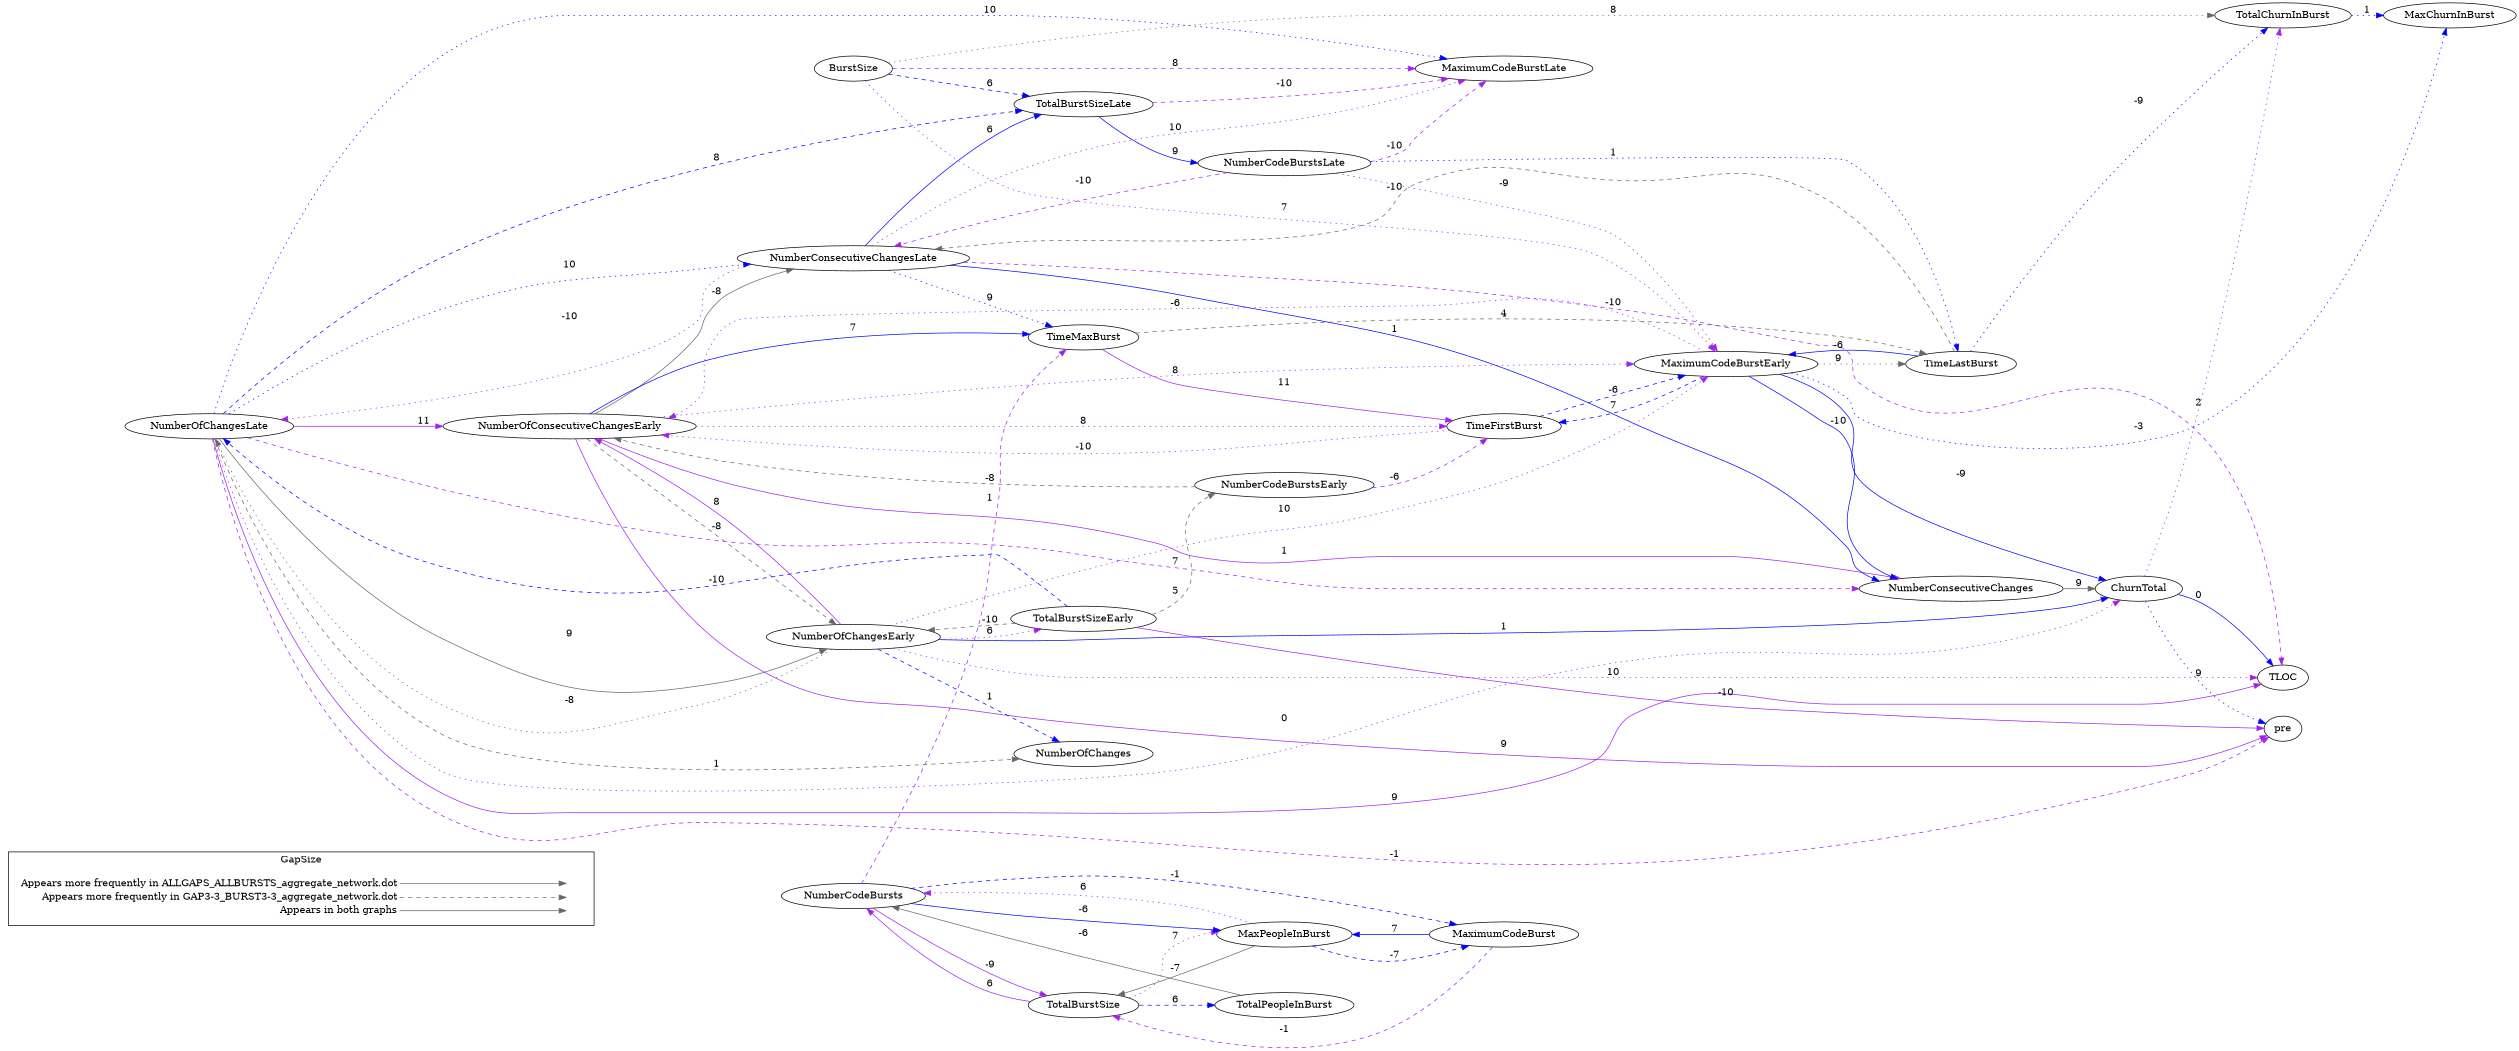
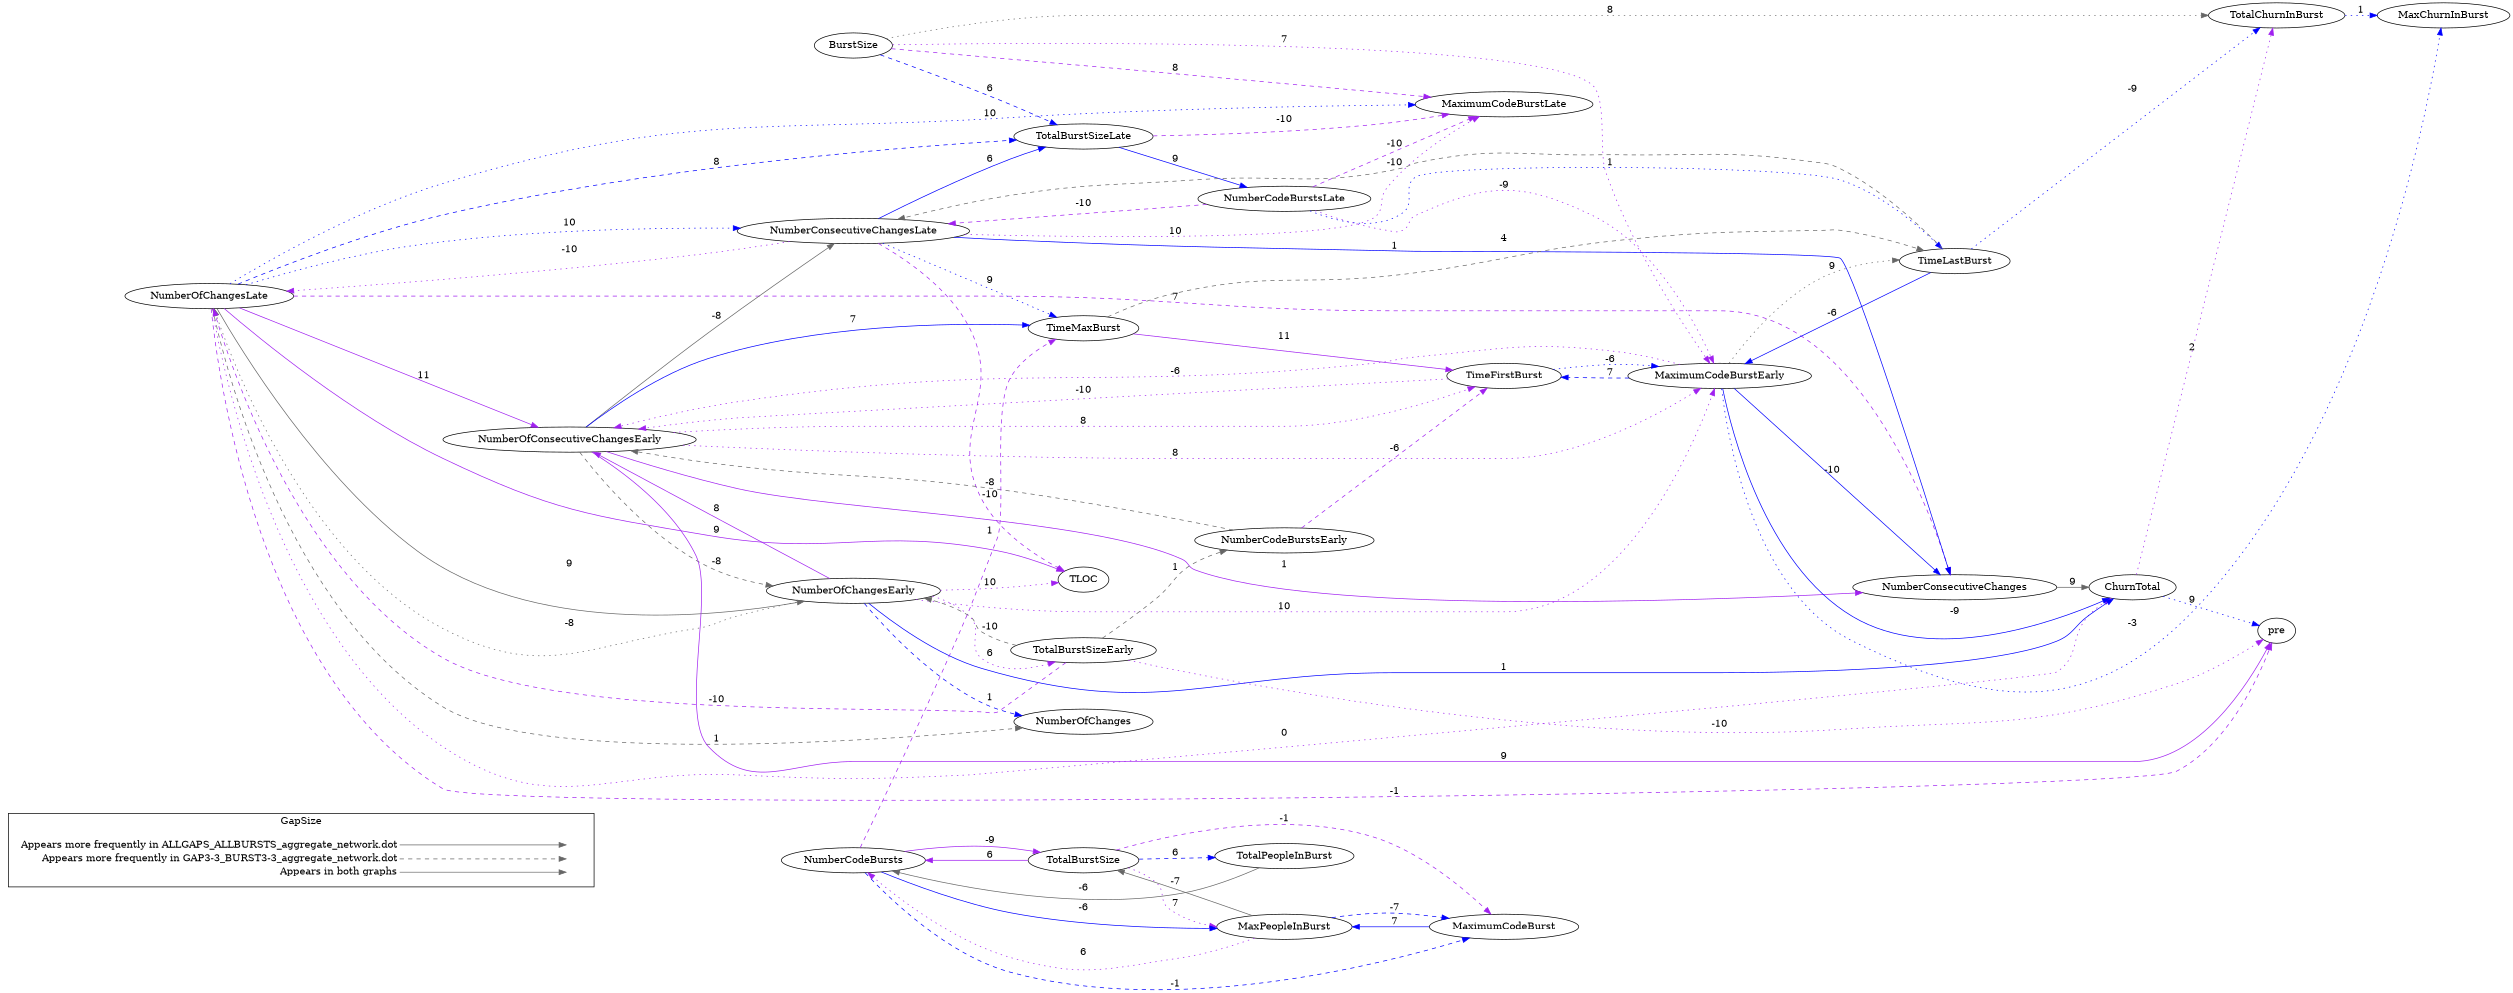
edge "TimeFirstBurst" -> "MaximumCodeBurstEarly": style dashed -> dotted
edge "TotalBurstSizeEarly" -> "NumberCodeBurstsEarly": label "5" -> "1"
edge "TotalBurstSizeEarly" -> "NumberOfChangesLate": color blue -> purple
edge "ChurnTotal" -> "TLOC": removed, label "0"
edge "TotalBurstSizeEarly" -> "pre": style solid -> dotted
edge "MaximumCodeBurst" -> "TotalBurstSize": reversed
